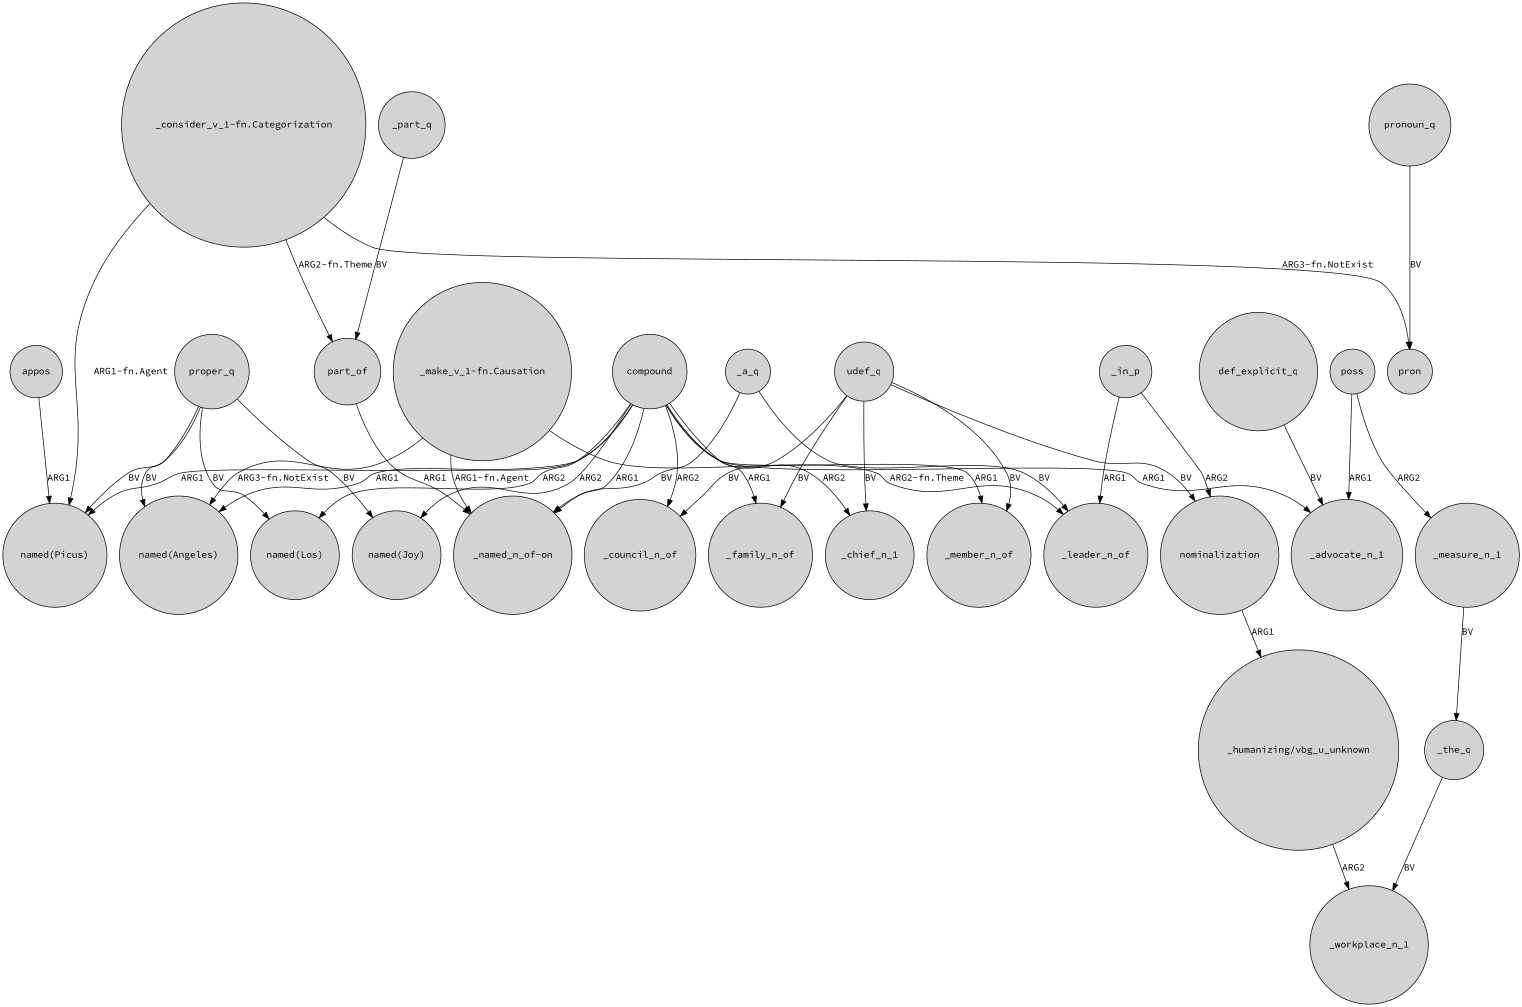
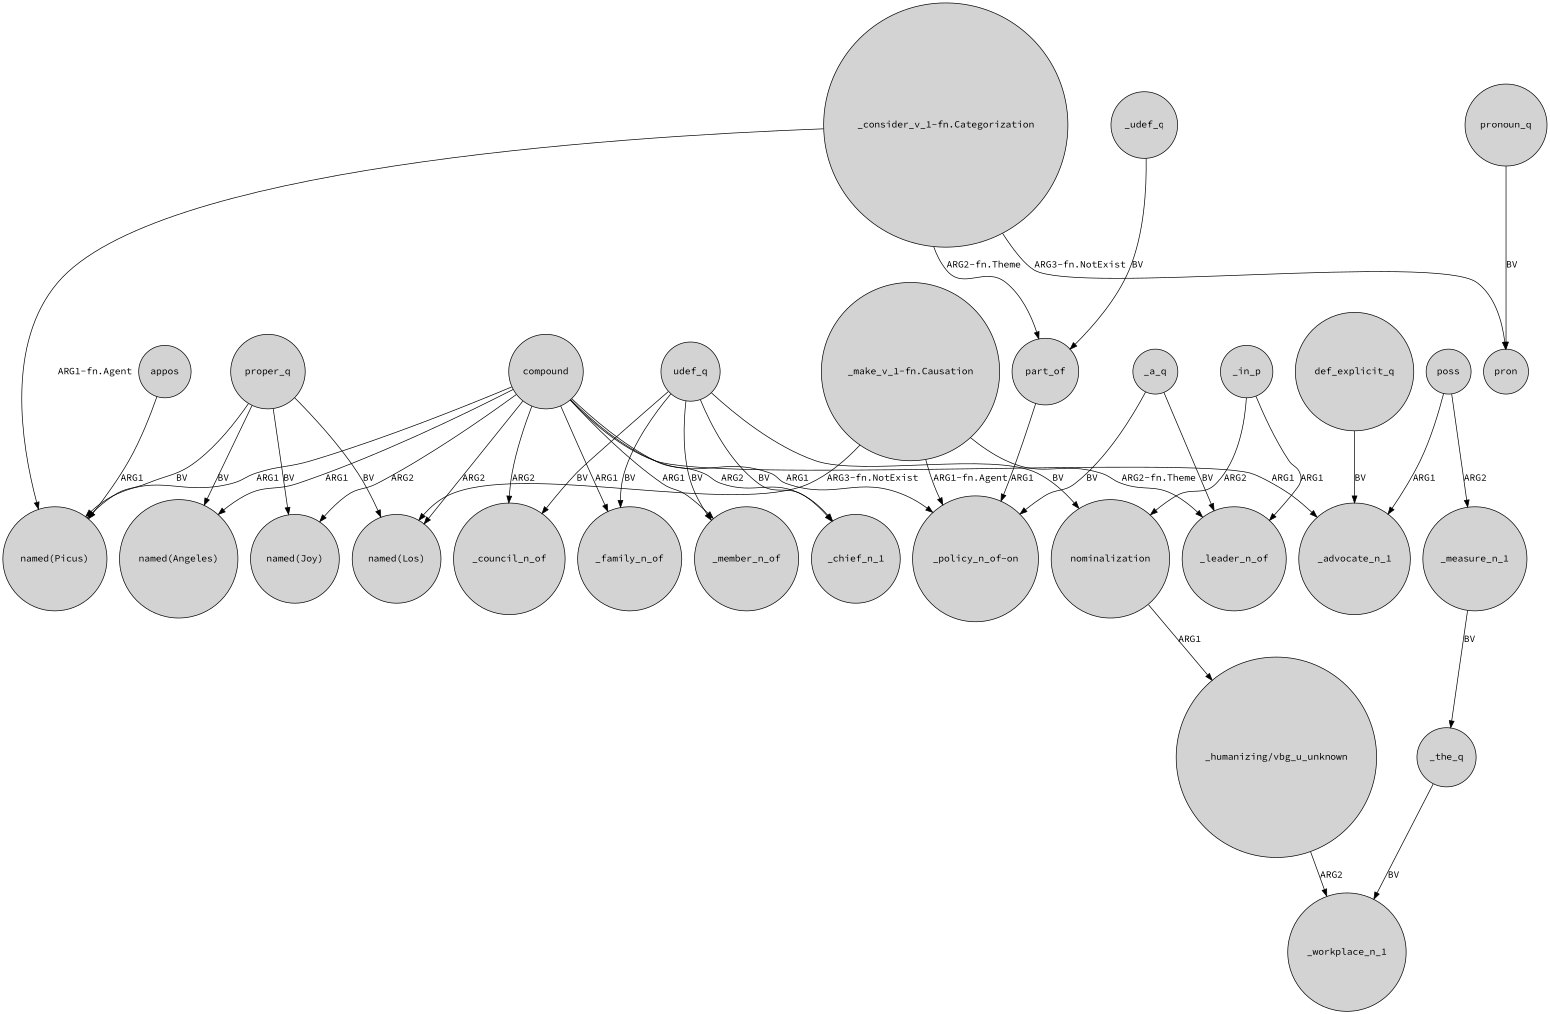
node "_part_q": label "_part_q" -> "_udef_q"
edge "_make_v_1-fn.Causation" -> "named(Angeles)": now "_make_v_1-fn.Causation" -> "named(Los)"
node "_named_n_of-on": label "_named_n_of-on" -> "_policy_n_of-on"
